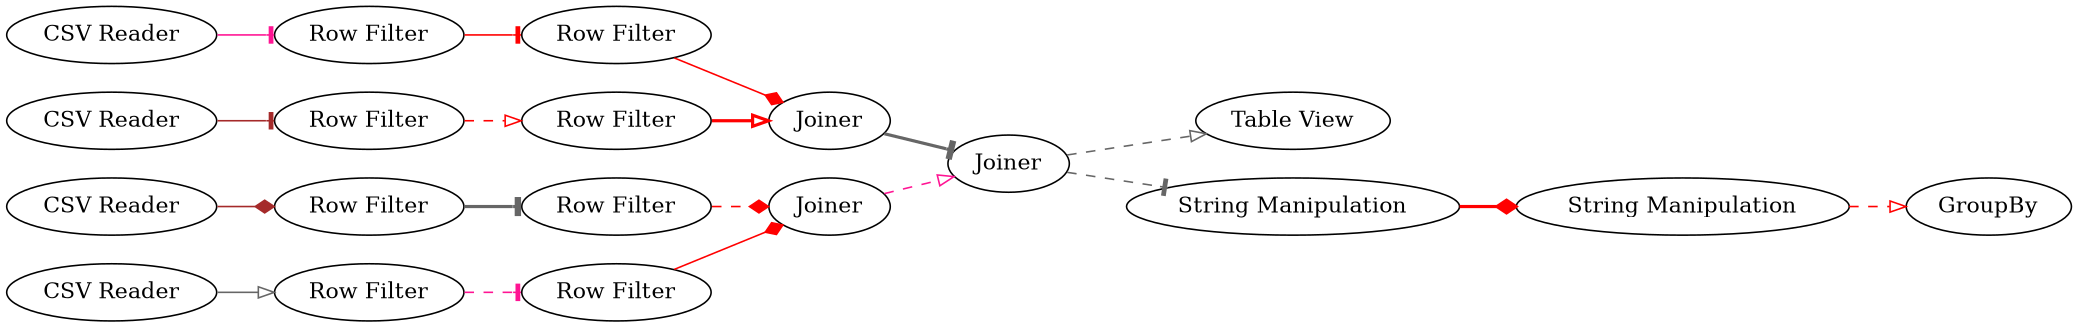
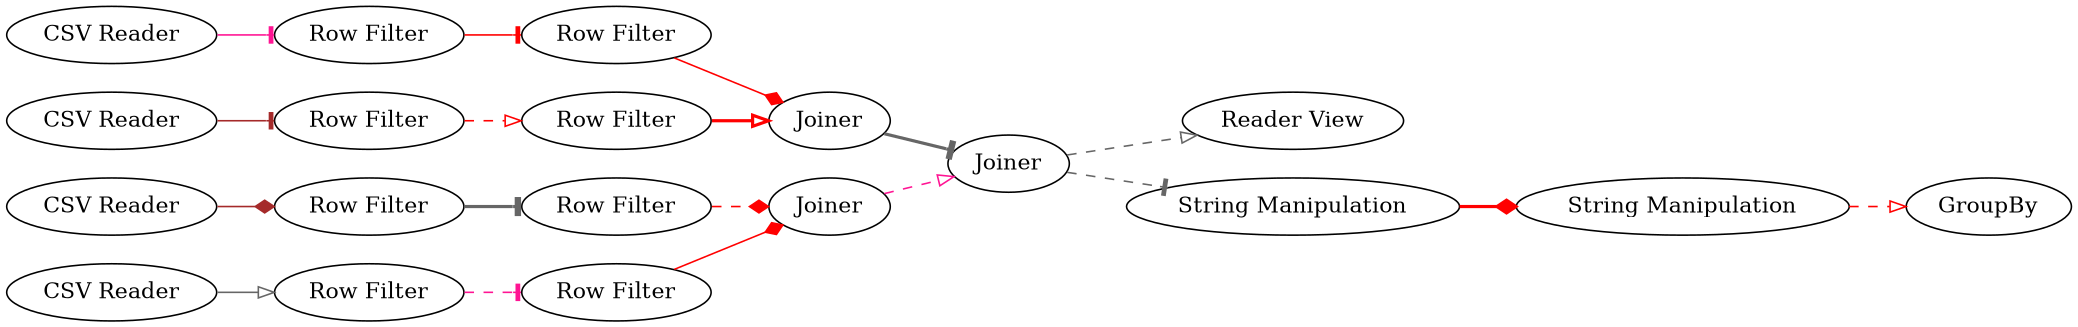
node "Table View": label "Table View" -> "Reader View"
